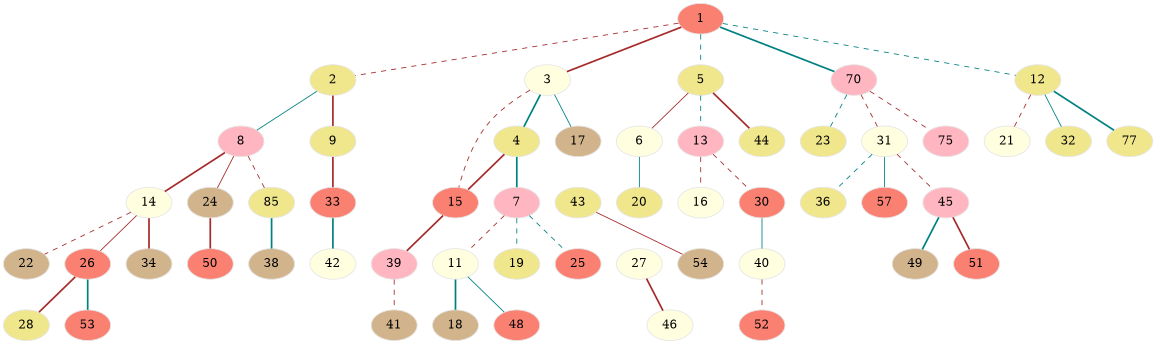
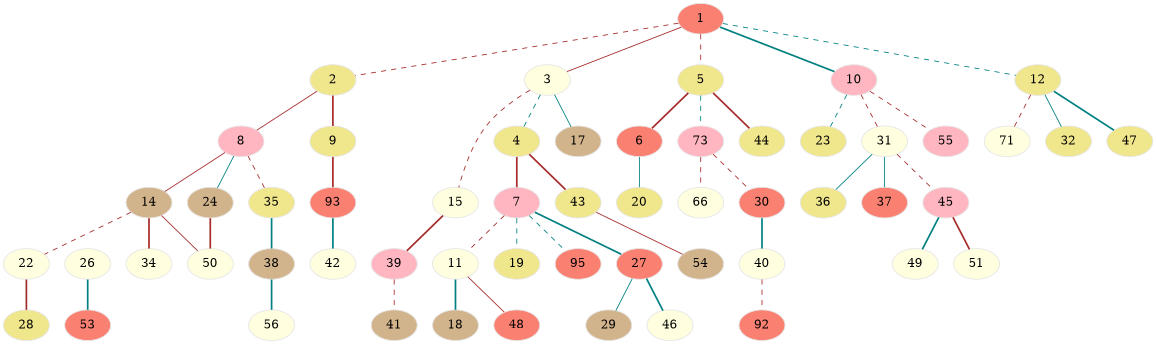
edge "1" -- "3": style bold -> solid
edge "1" -- "5": color teal -> brown
node "70": label "70" -> "10"
edge "2" -- "8": color teal -> brown
edge "3" -- "4": style bold -> dashed
edge "5" -- "6": style solid -> bold
node "6": fillcolor lightyellow -> salmon
node "13": label "13" -> "73"
node "75": label "75" -> "55"
node "21": label "21" -> "71"
node "77": label "77" -> "47"
edge "8" -- "14": style bold -> solid
edge "8" -- "24": color brown -> teal
edge "4" -- "15": now "4" -- "43"
edge "4" -- "7": color teal -> brown
edge "31" -- "36": style dashed -> solid
node "14": fillcolor lightyellow -> tan
node "85": label "85" -> "35"
node "33": label "33" -> "93"
node "15": fillcolor salmon -> lightyellow
node "16": label "16" -> "66"
node "57": label "57" -> "37"
edge "14" -- "26": now "14" -- "50"
edge "7" -- "27": added
edge "30" -- "40": style solid -> bold
node "22": fillcolor tan -> lightyellow
node "26": fillcolor salmon -> lightyellow
node "34": fillcolor tan -> lightyellow
node "50": fillcolor salmon -> lightyellow
node "25": label "25" -> "95"
node "27": fillcolor lightyellow -> salmon
node "49": fillcolor tan -> lightyellow
node "51": fillcolor salmon -> lightyellow
edge "26" -- "28": now "22" -- "28"
edge "11" -- "48": color teal -> brown
edge "27" -- "46": color brown -> teal
node "56": added
node "29": added
node "52": label "52" -> "92"
